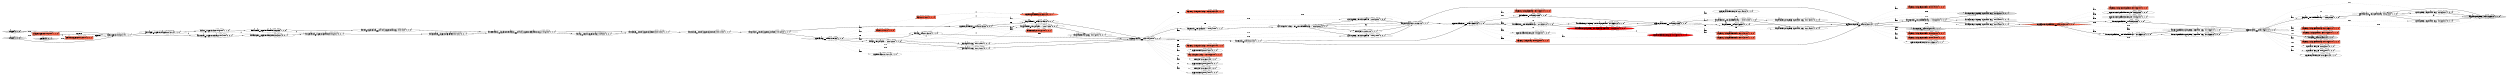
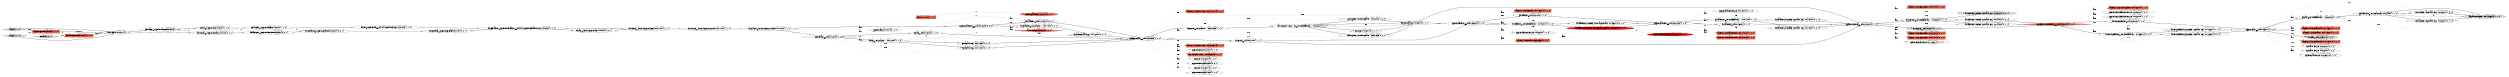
node "Tag t@@@17@@@['1', '0', '0']": removed
node "ParameterInfo p@@@18@@@['0', '0', '1']": shape box -> diamond
